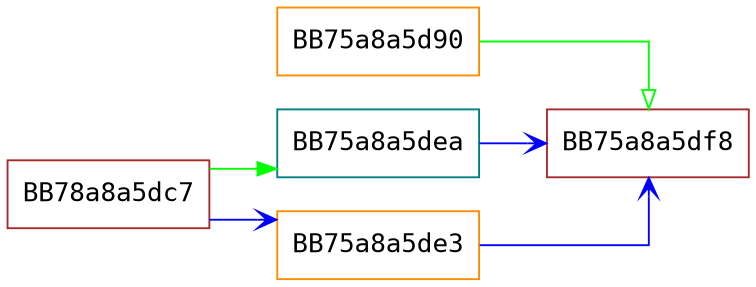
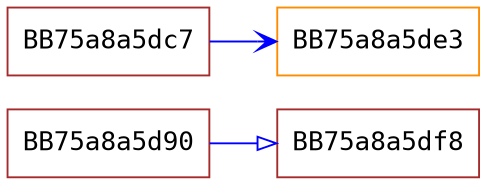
node "BB75a8a5d90": color darkorange -> brown
edge "BB75a8a5d90" -> "BB75a8a5df8": color green -> blue
node "BB75a8a5dea": removed
node "BB78a8a5dc7": label "BB78a8a5dc7" -> "BB75a8a5dc7"
edge "BB75a8a5de3" -> "BB75a8a5df8": removed
